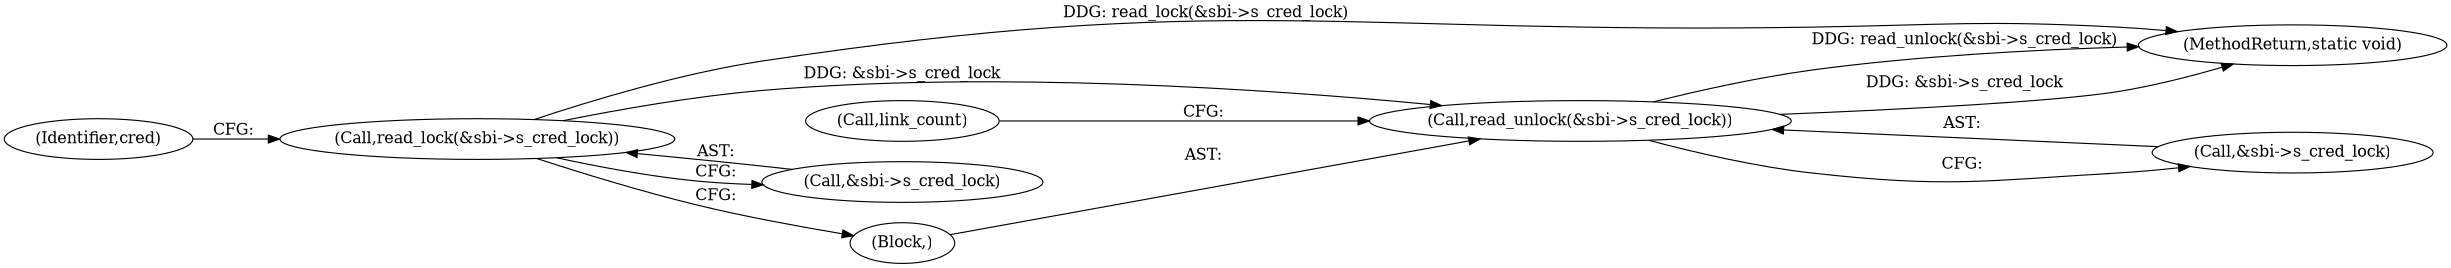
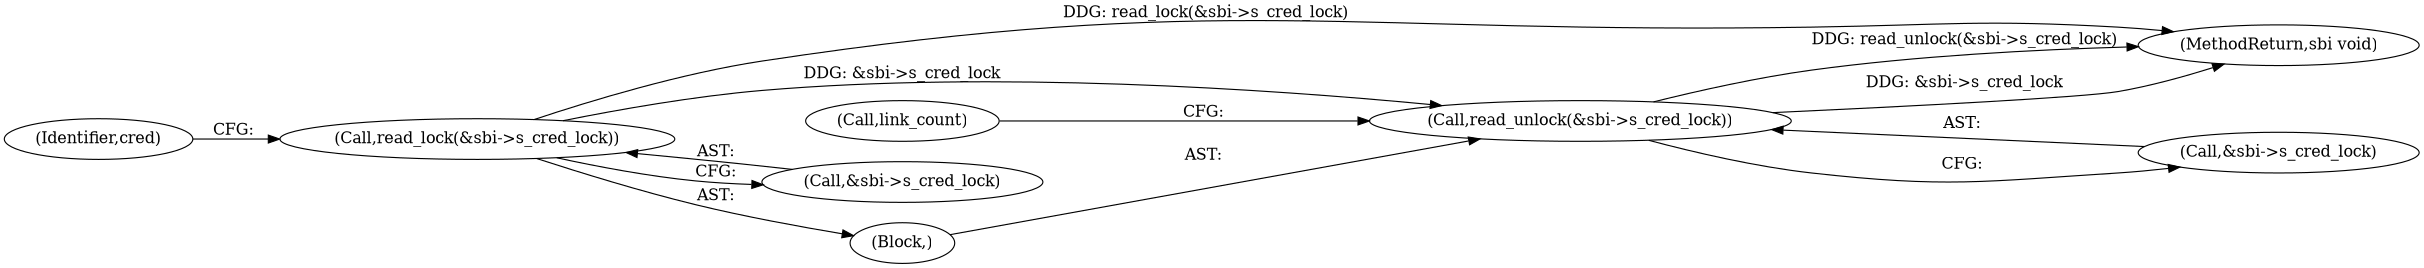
node "(MethodReturn,static void)": label "(MethodReturn,static void)" -> "(MethodReturn,sbi void)"
edge "(Call,read_lock(&sbi->s_cred_lock))" -> "(Block,)": label "CFG: " -> "AST: "
